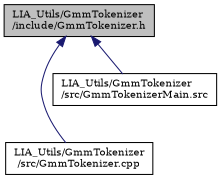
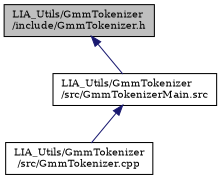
edge "LIA_Utils/GmmTokenizer /src/GmmTokenizer.cpp" -> "LIA_Utils/GmmTokenizer /include/GmmTokenizer.h": now "LIA_Utils/GmmTokenizer /src/GmmTokenizer.cpp" -> "LIA_Utils/GmmTokenizer /src/GmmTokenizerMain.src"
